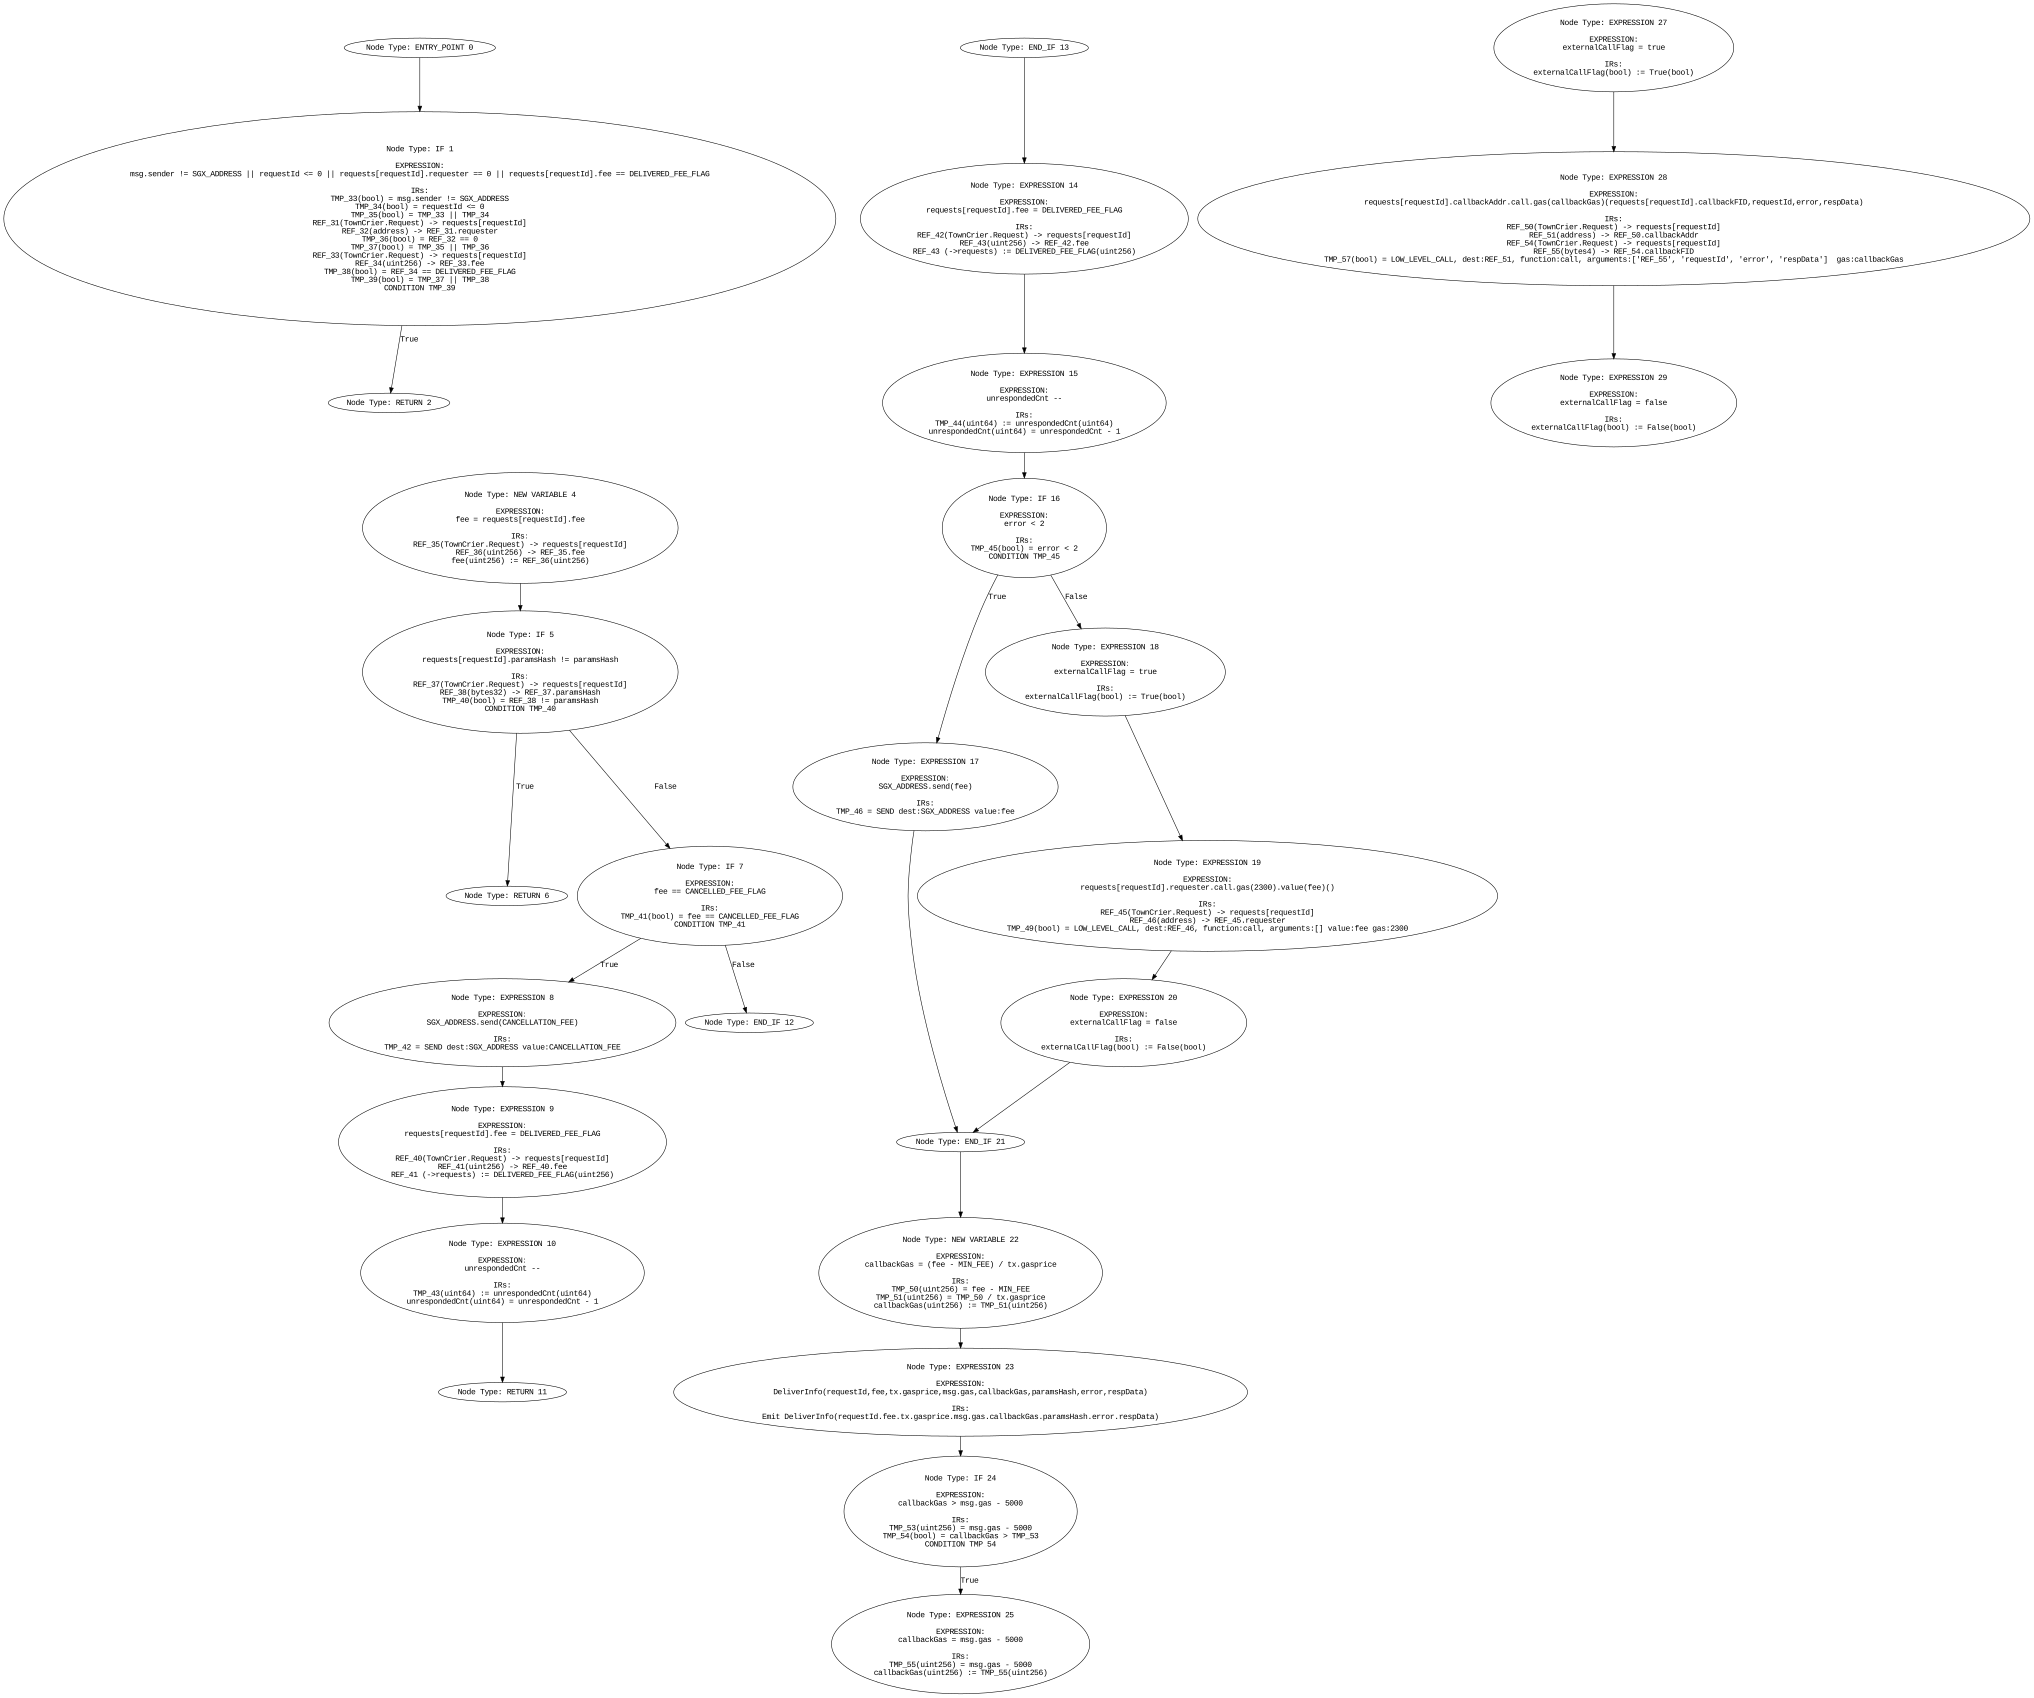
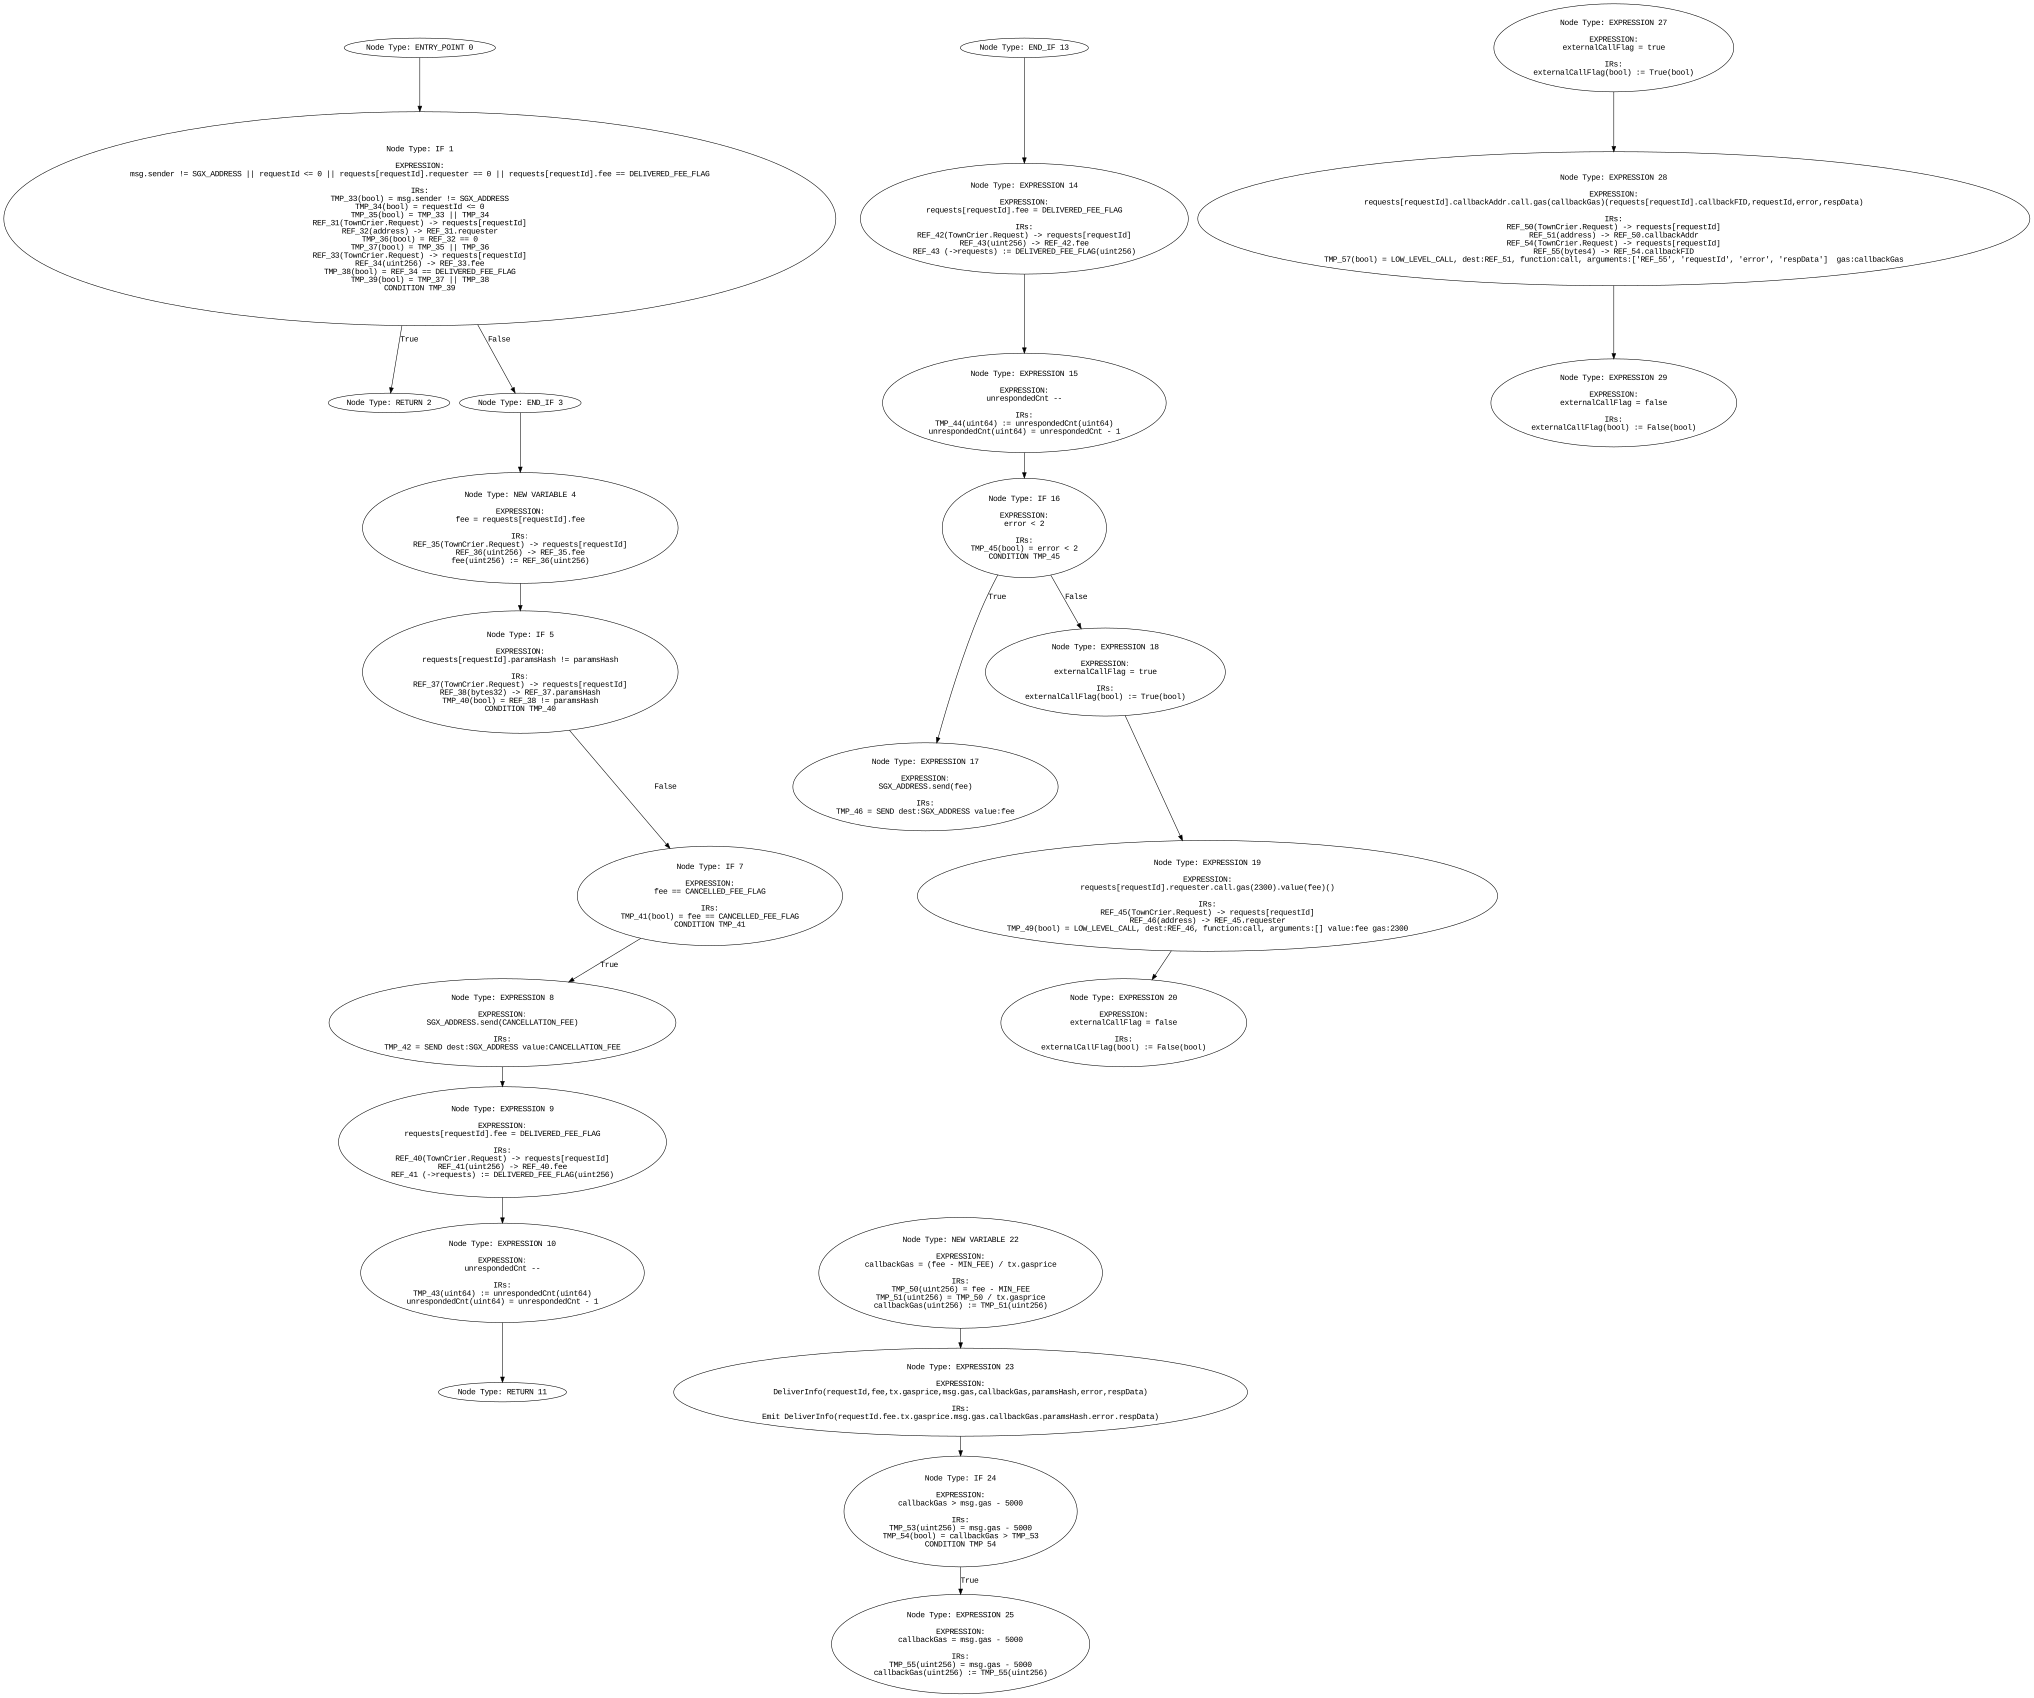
node "Node Type: END_IF 3": added
node "Node Type: RETURN 6": removed
node "Node Type: END_IF 12": removed
node "Node Type: END_IF 21": removed
